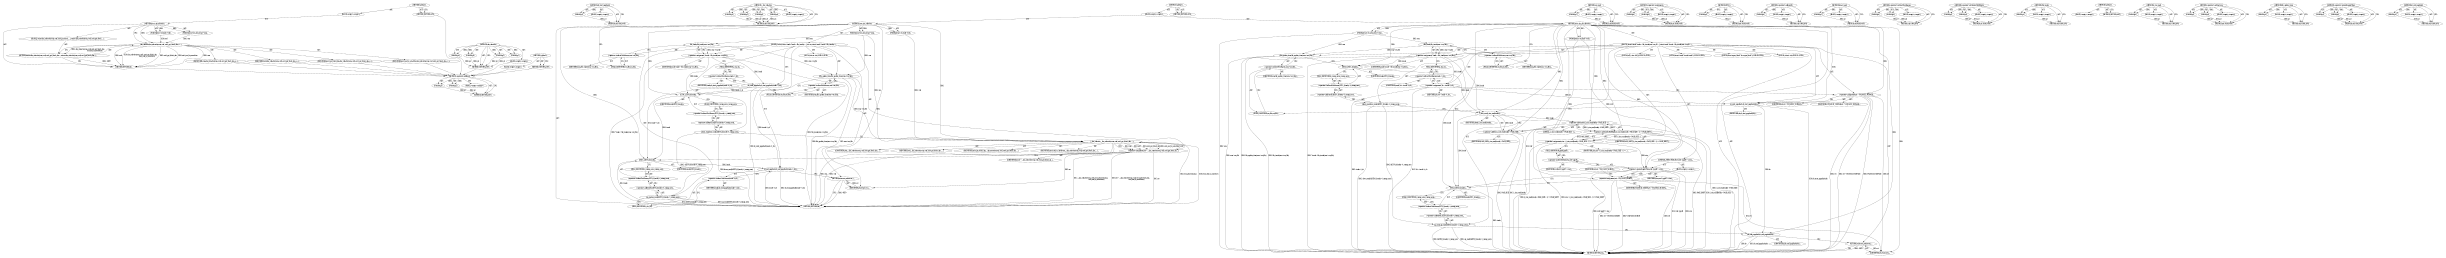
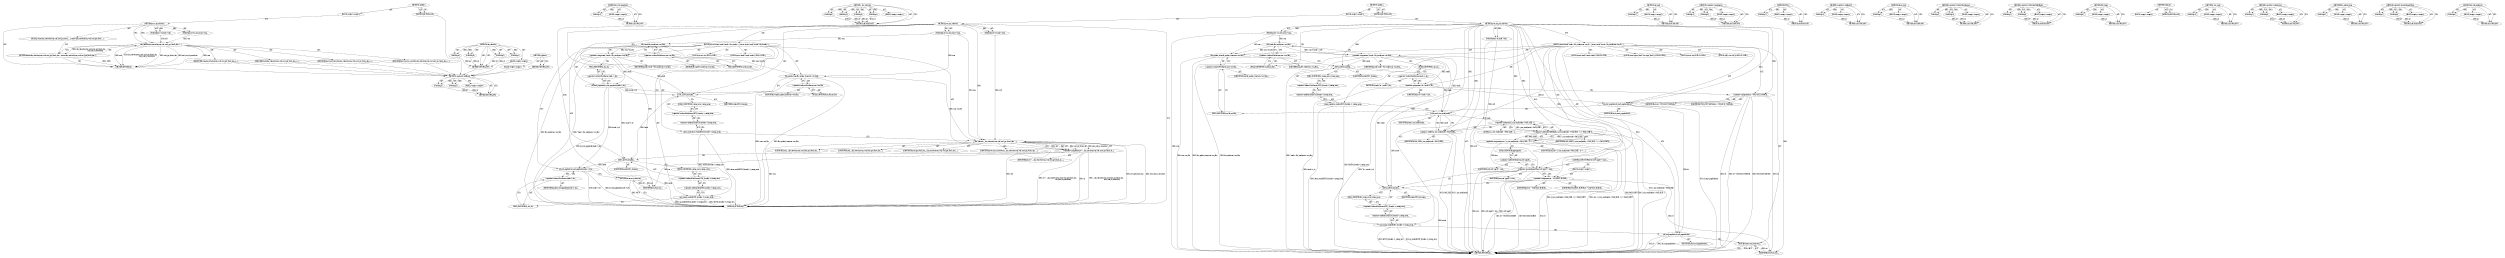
node "<(LOCAL,struct inode* inode: inode*)<SUB>4</SUB>>": added
node "(IDENTIFIER,inode,sb_start_pagefault(inode->i_sb))": removed
edge "(IDENTIFIER,ret,ret = VM_FAULT_SIGBUS)" -> "(<operator>.assignment,ret = VM_FAULT_SIGBUS)": reversed
edge "(RETURN,return err;,return err;)" -> "(IDENTIFIER,err,return err;)": label "AST: " -> "DDG: p4"
